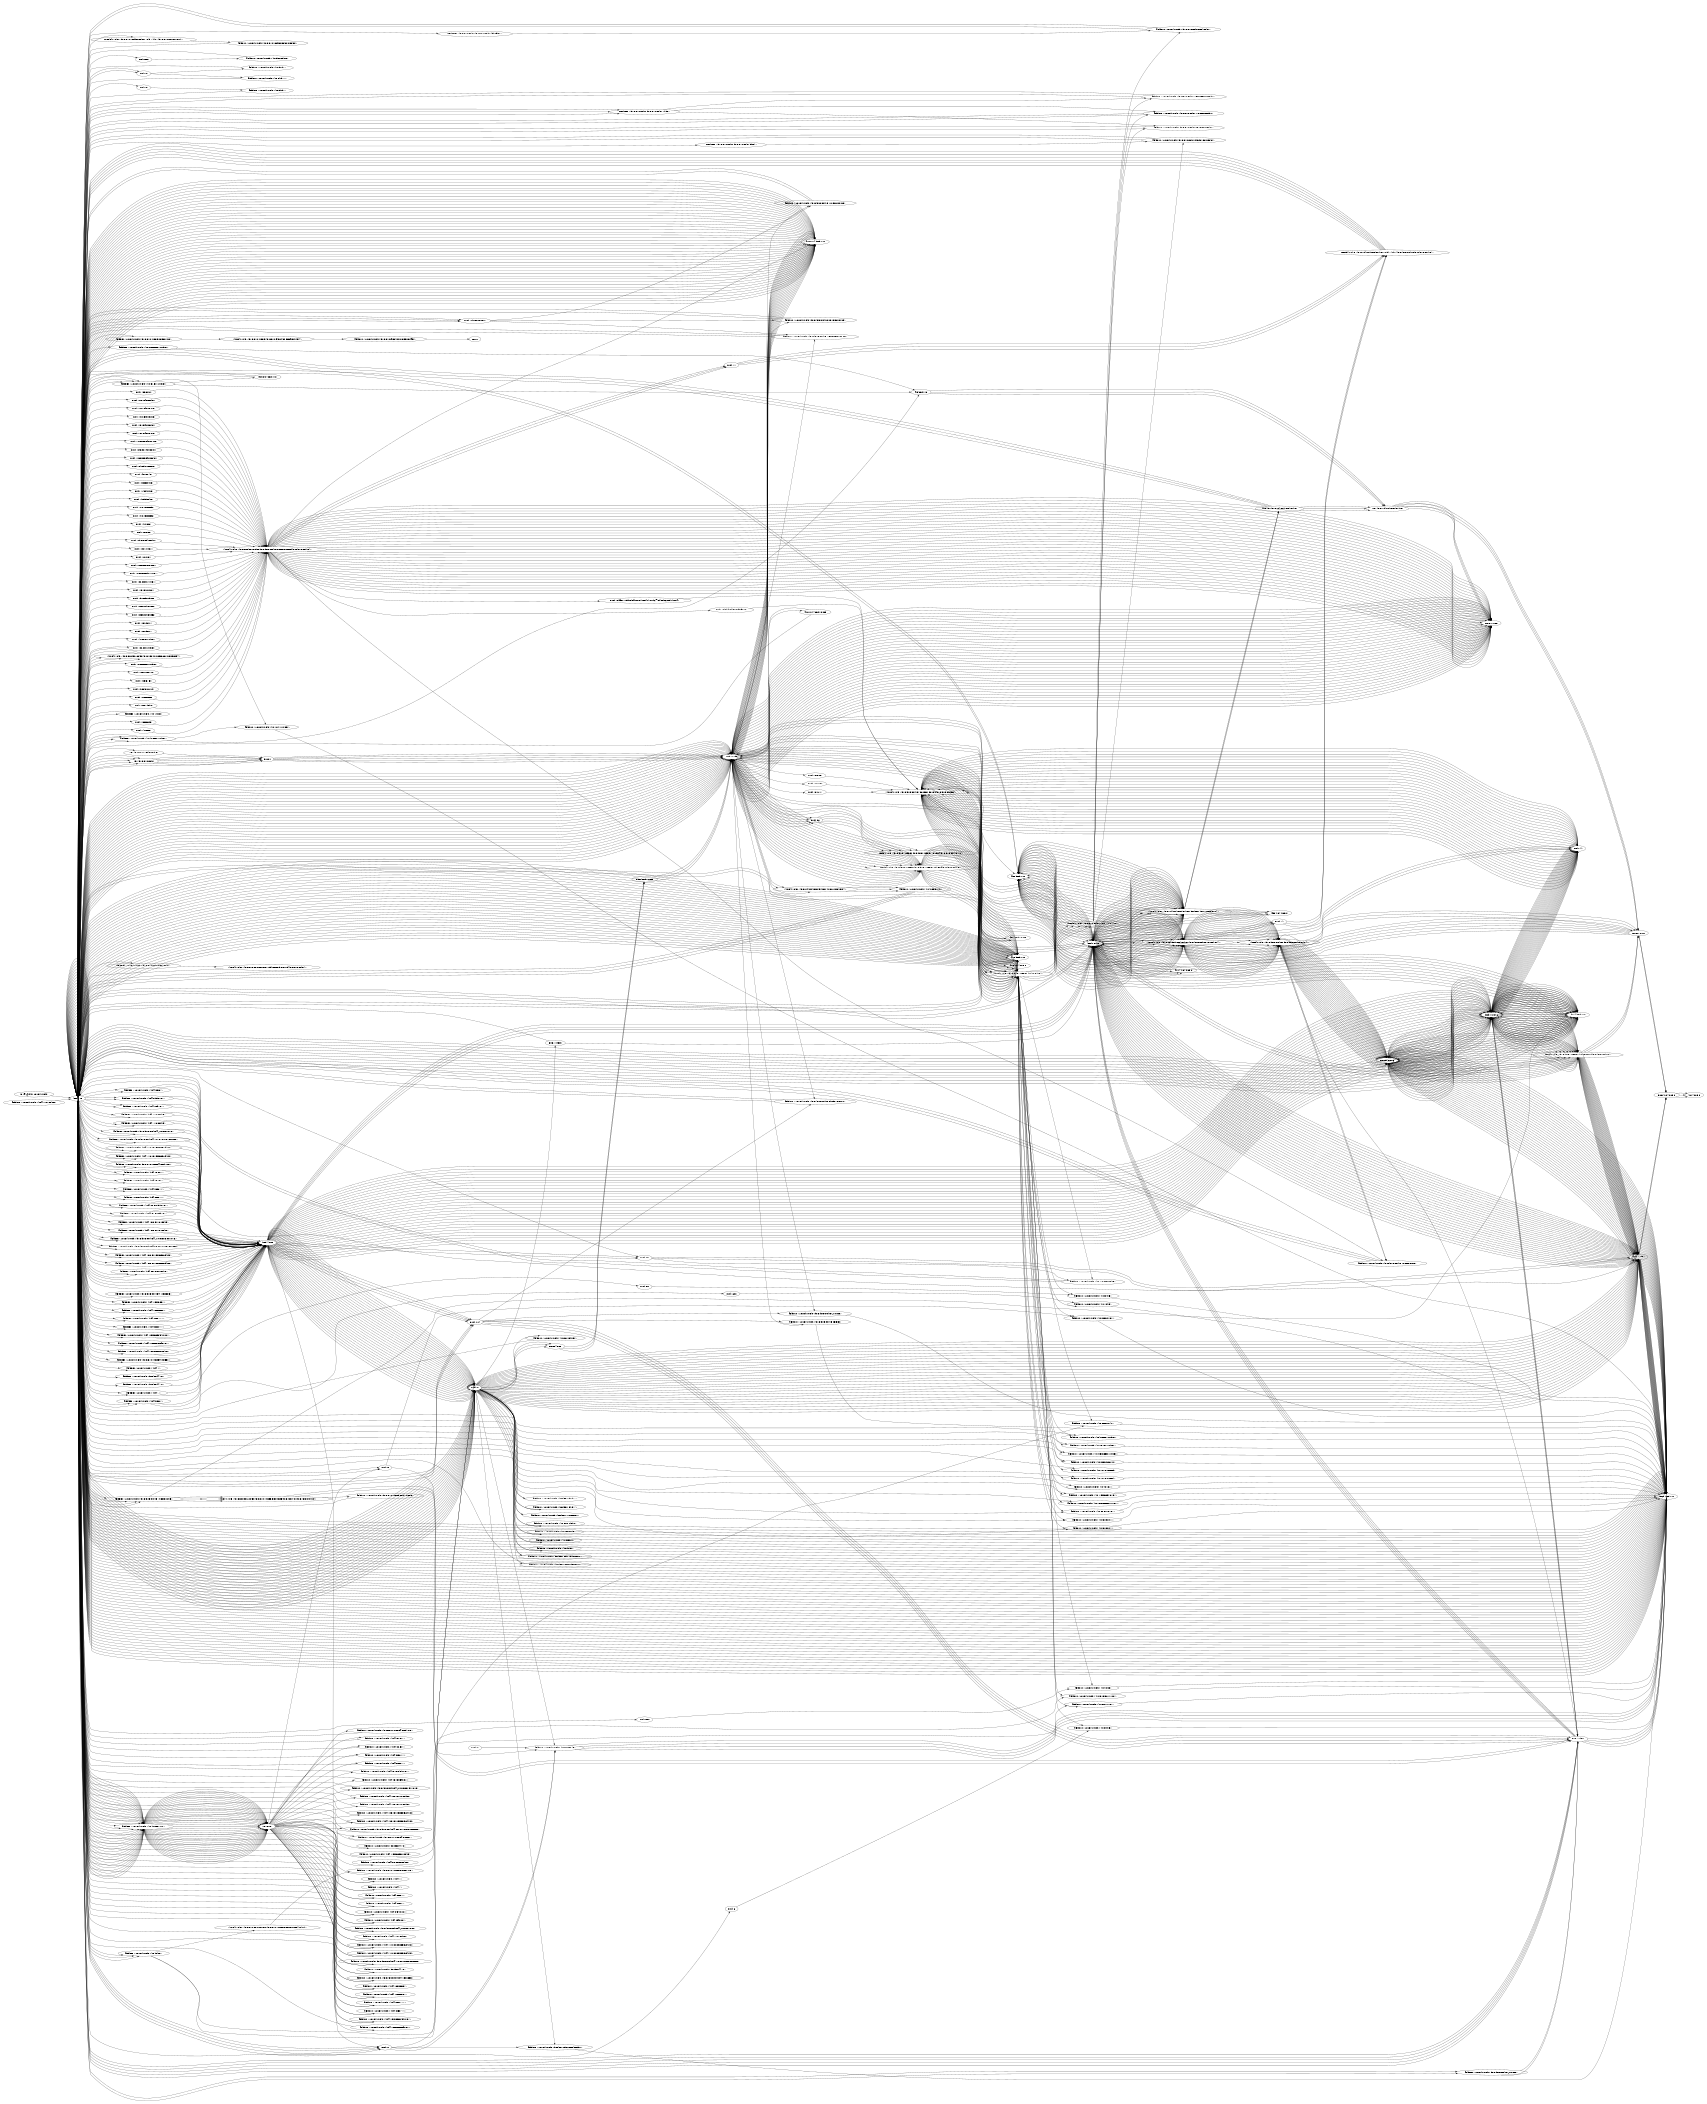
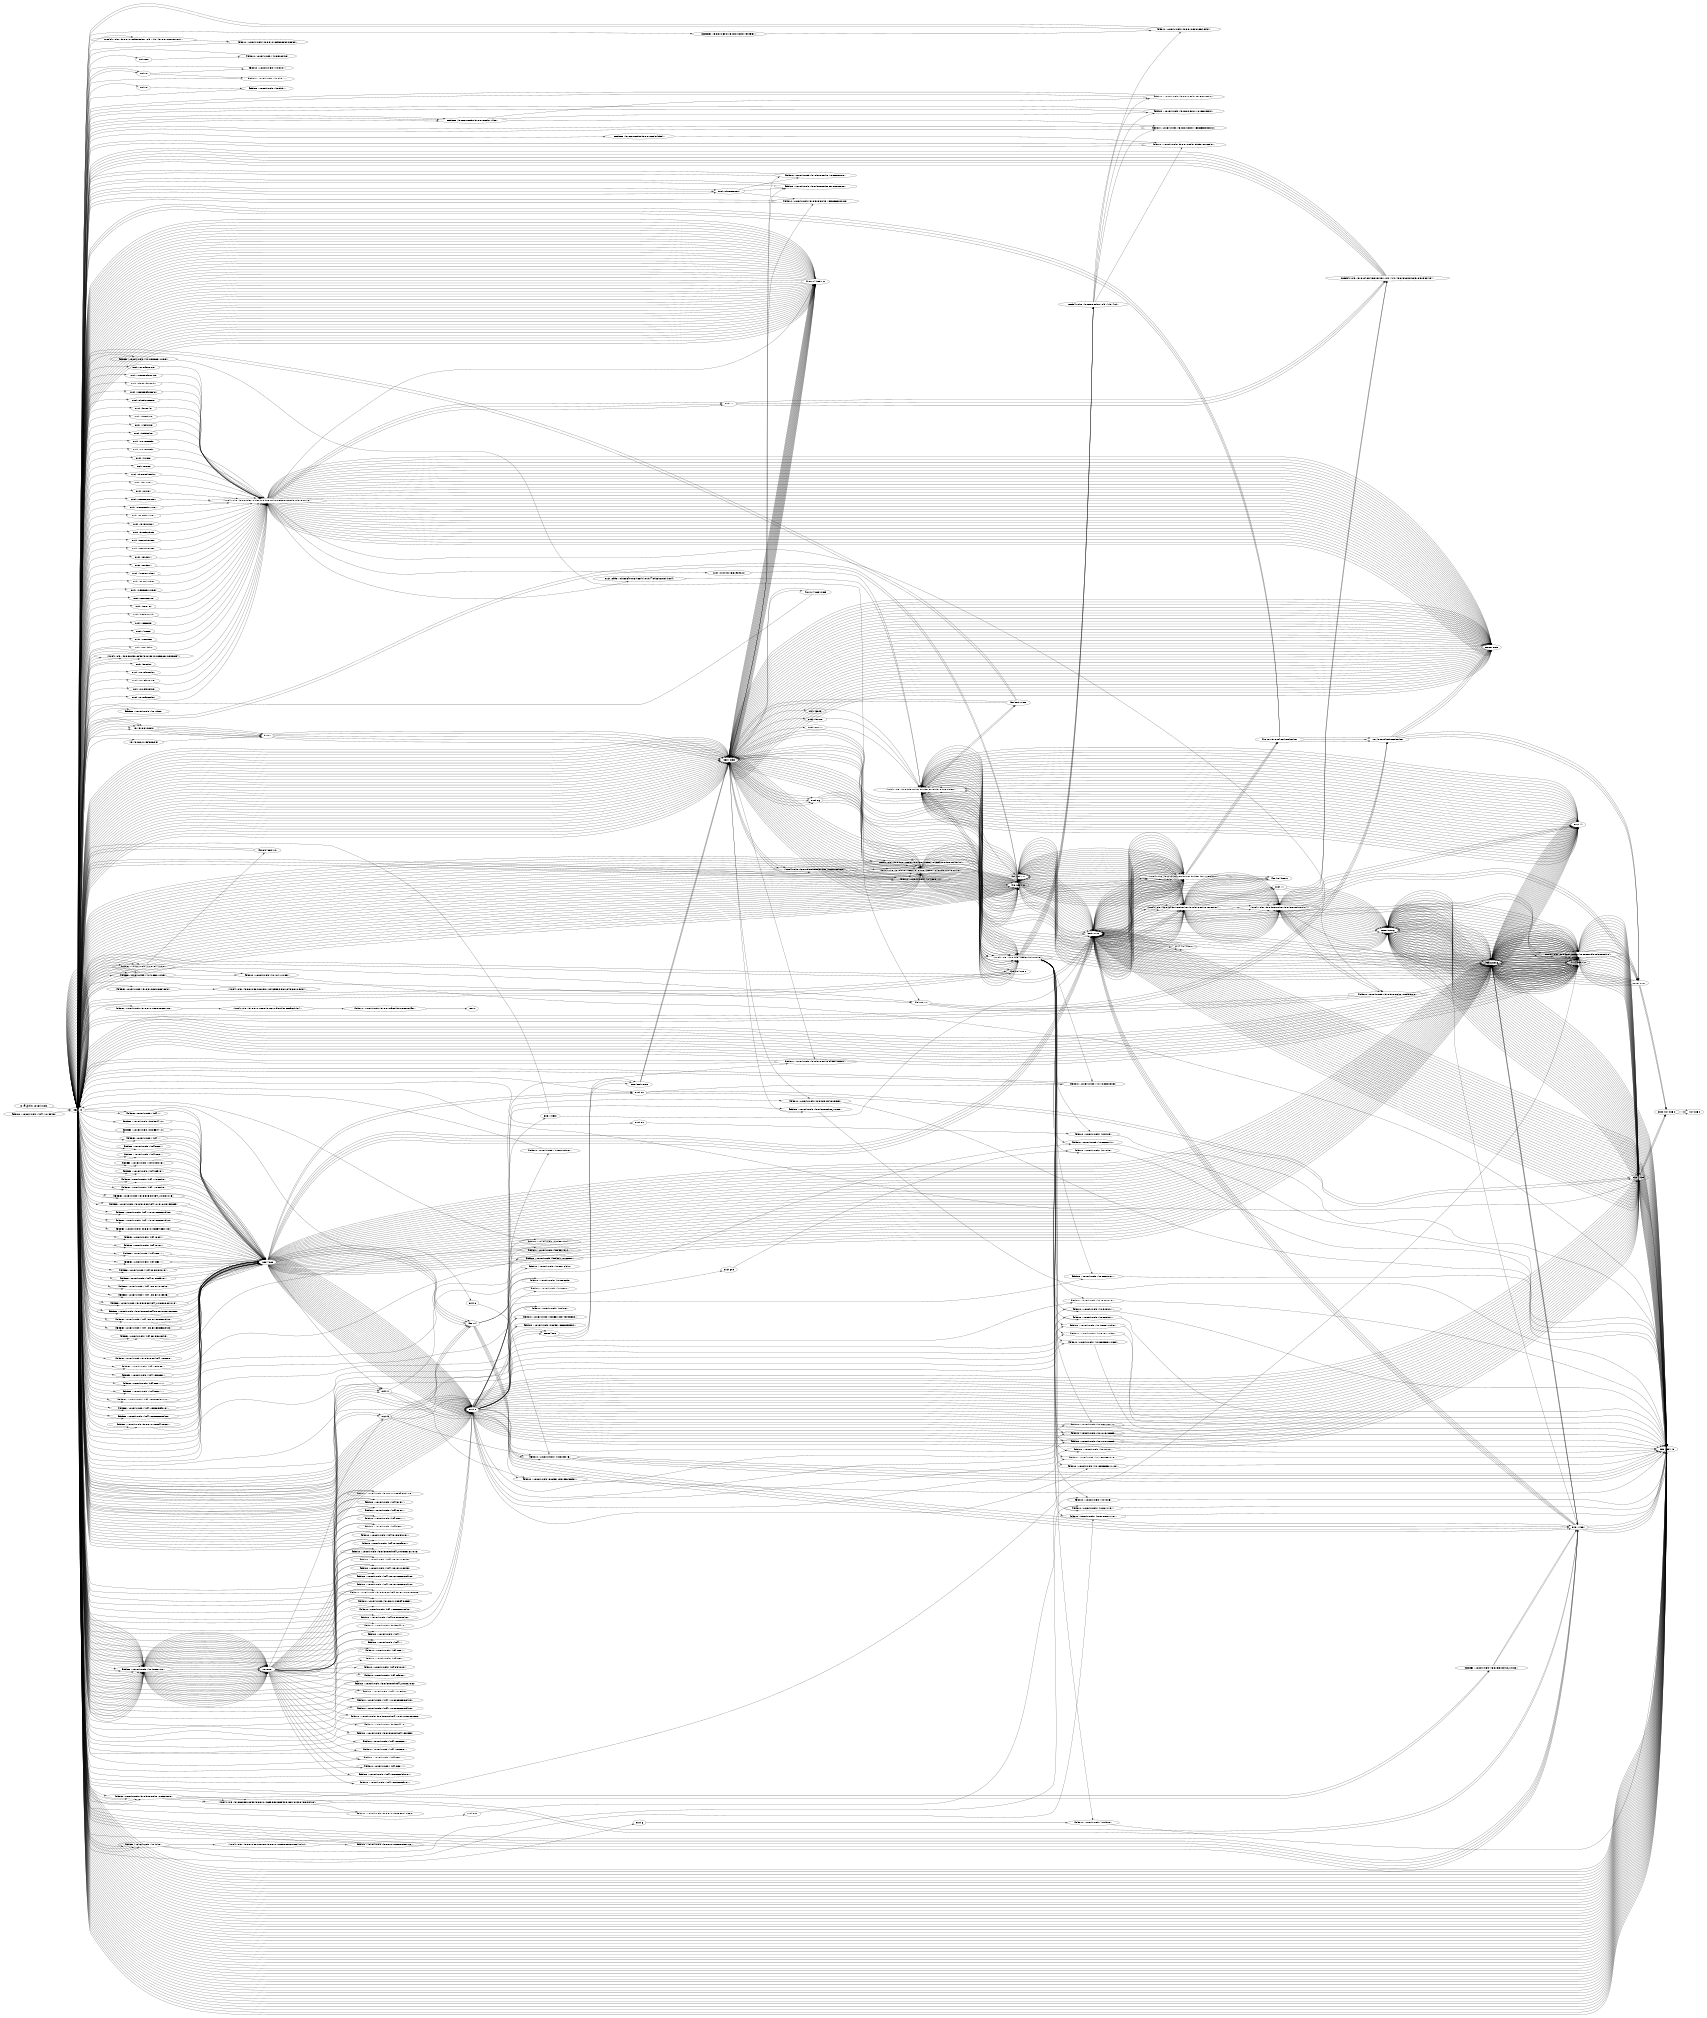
edge "load.r r0" -> "push 2": added
node "push null": label "push null" -> "ifeq null"
